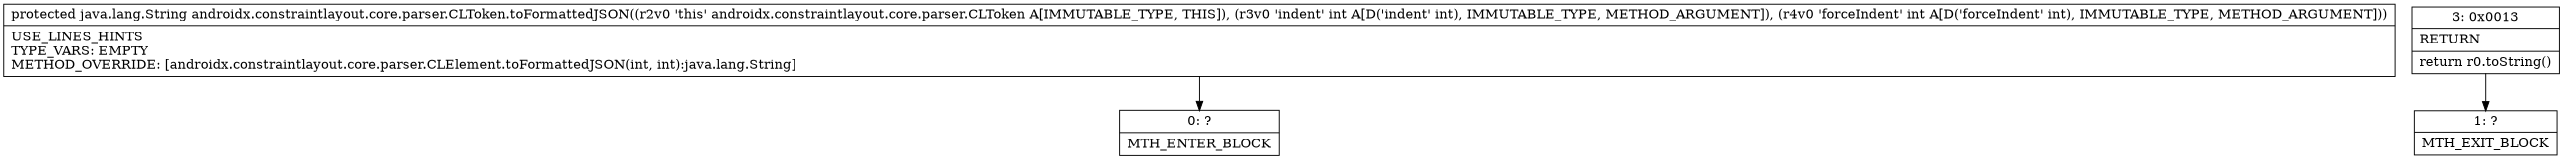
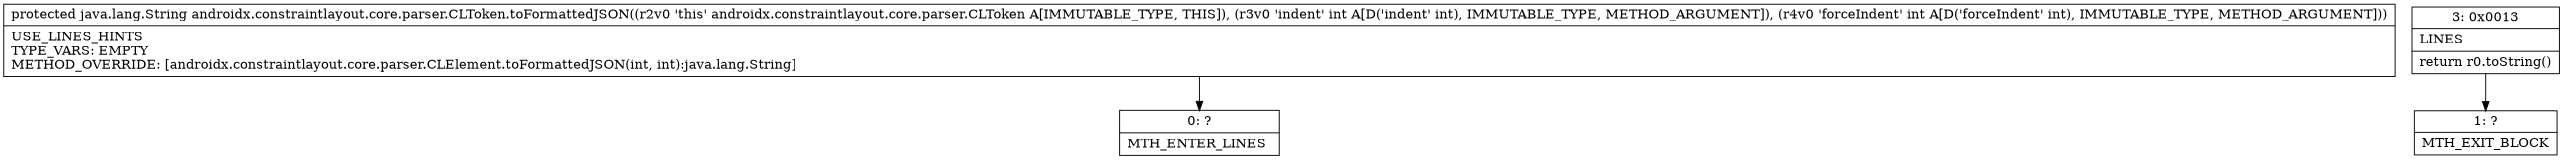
node "3: 0x0013": text "RETURN" -> "LINES"
node "0: ?": text "MTH_ENTER_BLOCK" -> "MTH_ENTER_LINES"
